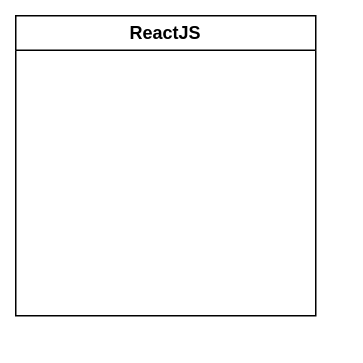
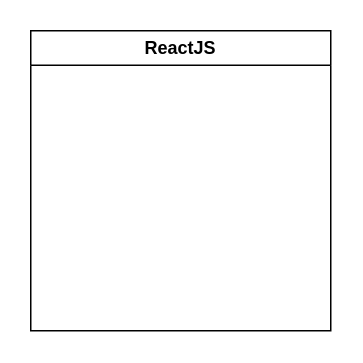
node "ReactJS": moved (166, 166) -> (181, 181)
